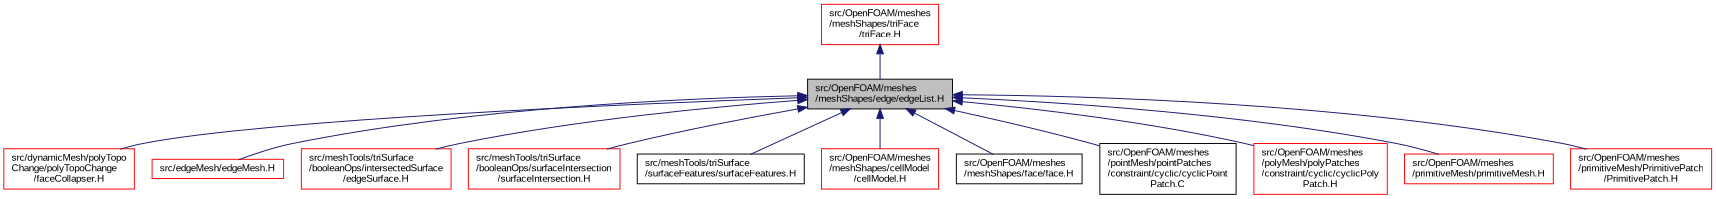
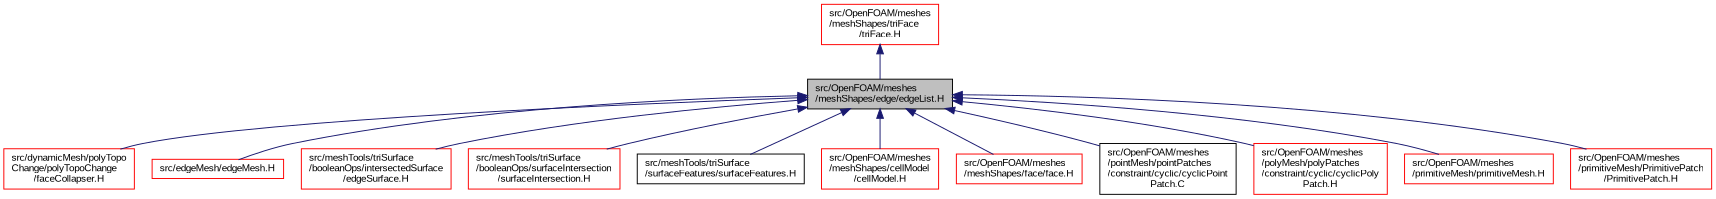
node "src/OpenFOAM/meshes /meshShapes/face/face.H": color black -> red
